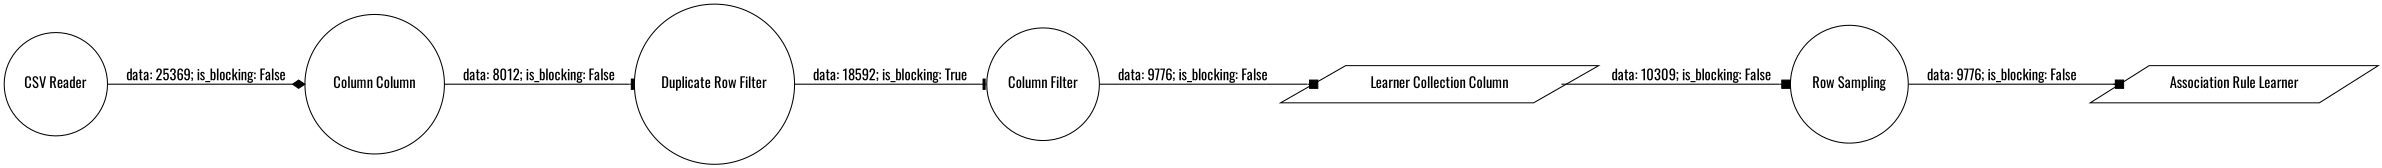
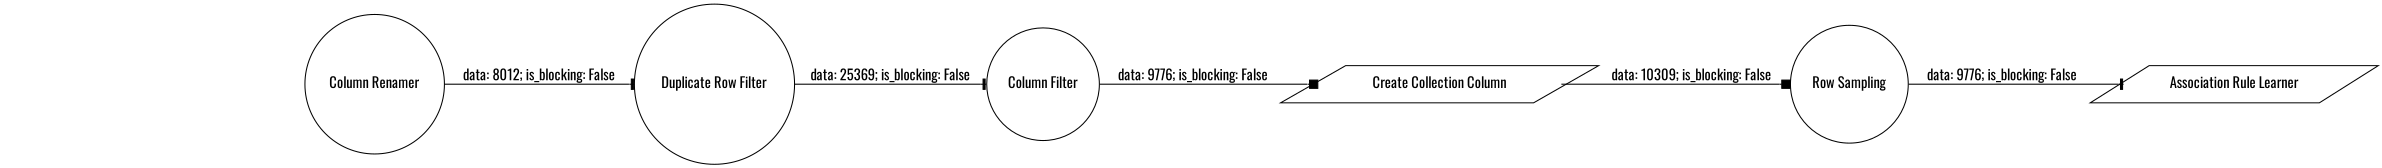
edge "Duplicate Row Filter" -> "Column Filter": label "data: 18592; is_blocking: True" -> "data: 25369; is_blocking: False"
node "CSV Reader": removed
node "Column Column": label "Column Column" -> "Column Renamer"
node "Learner Collection Column": label "Learner Collection Column" -> "Create Collection Column"
edge "Row Sampling" -> "Association Rule Learner": arrowhead box -> tee
